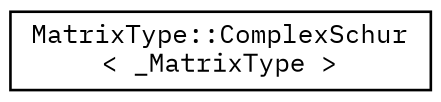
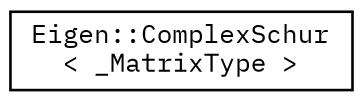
node "MatrixType::ComplexSchur < _MatrixType >": label "MatrixType::ComplexSchur < _MatrixType >" -> "Eigen::ComplexSchur < _MatrixType >"
